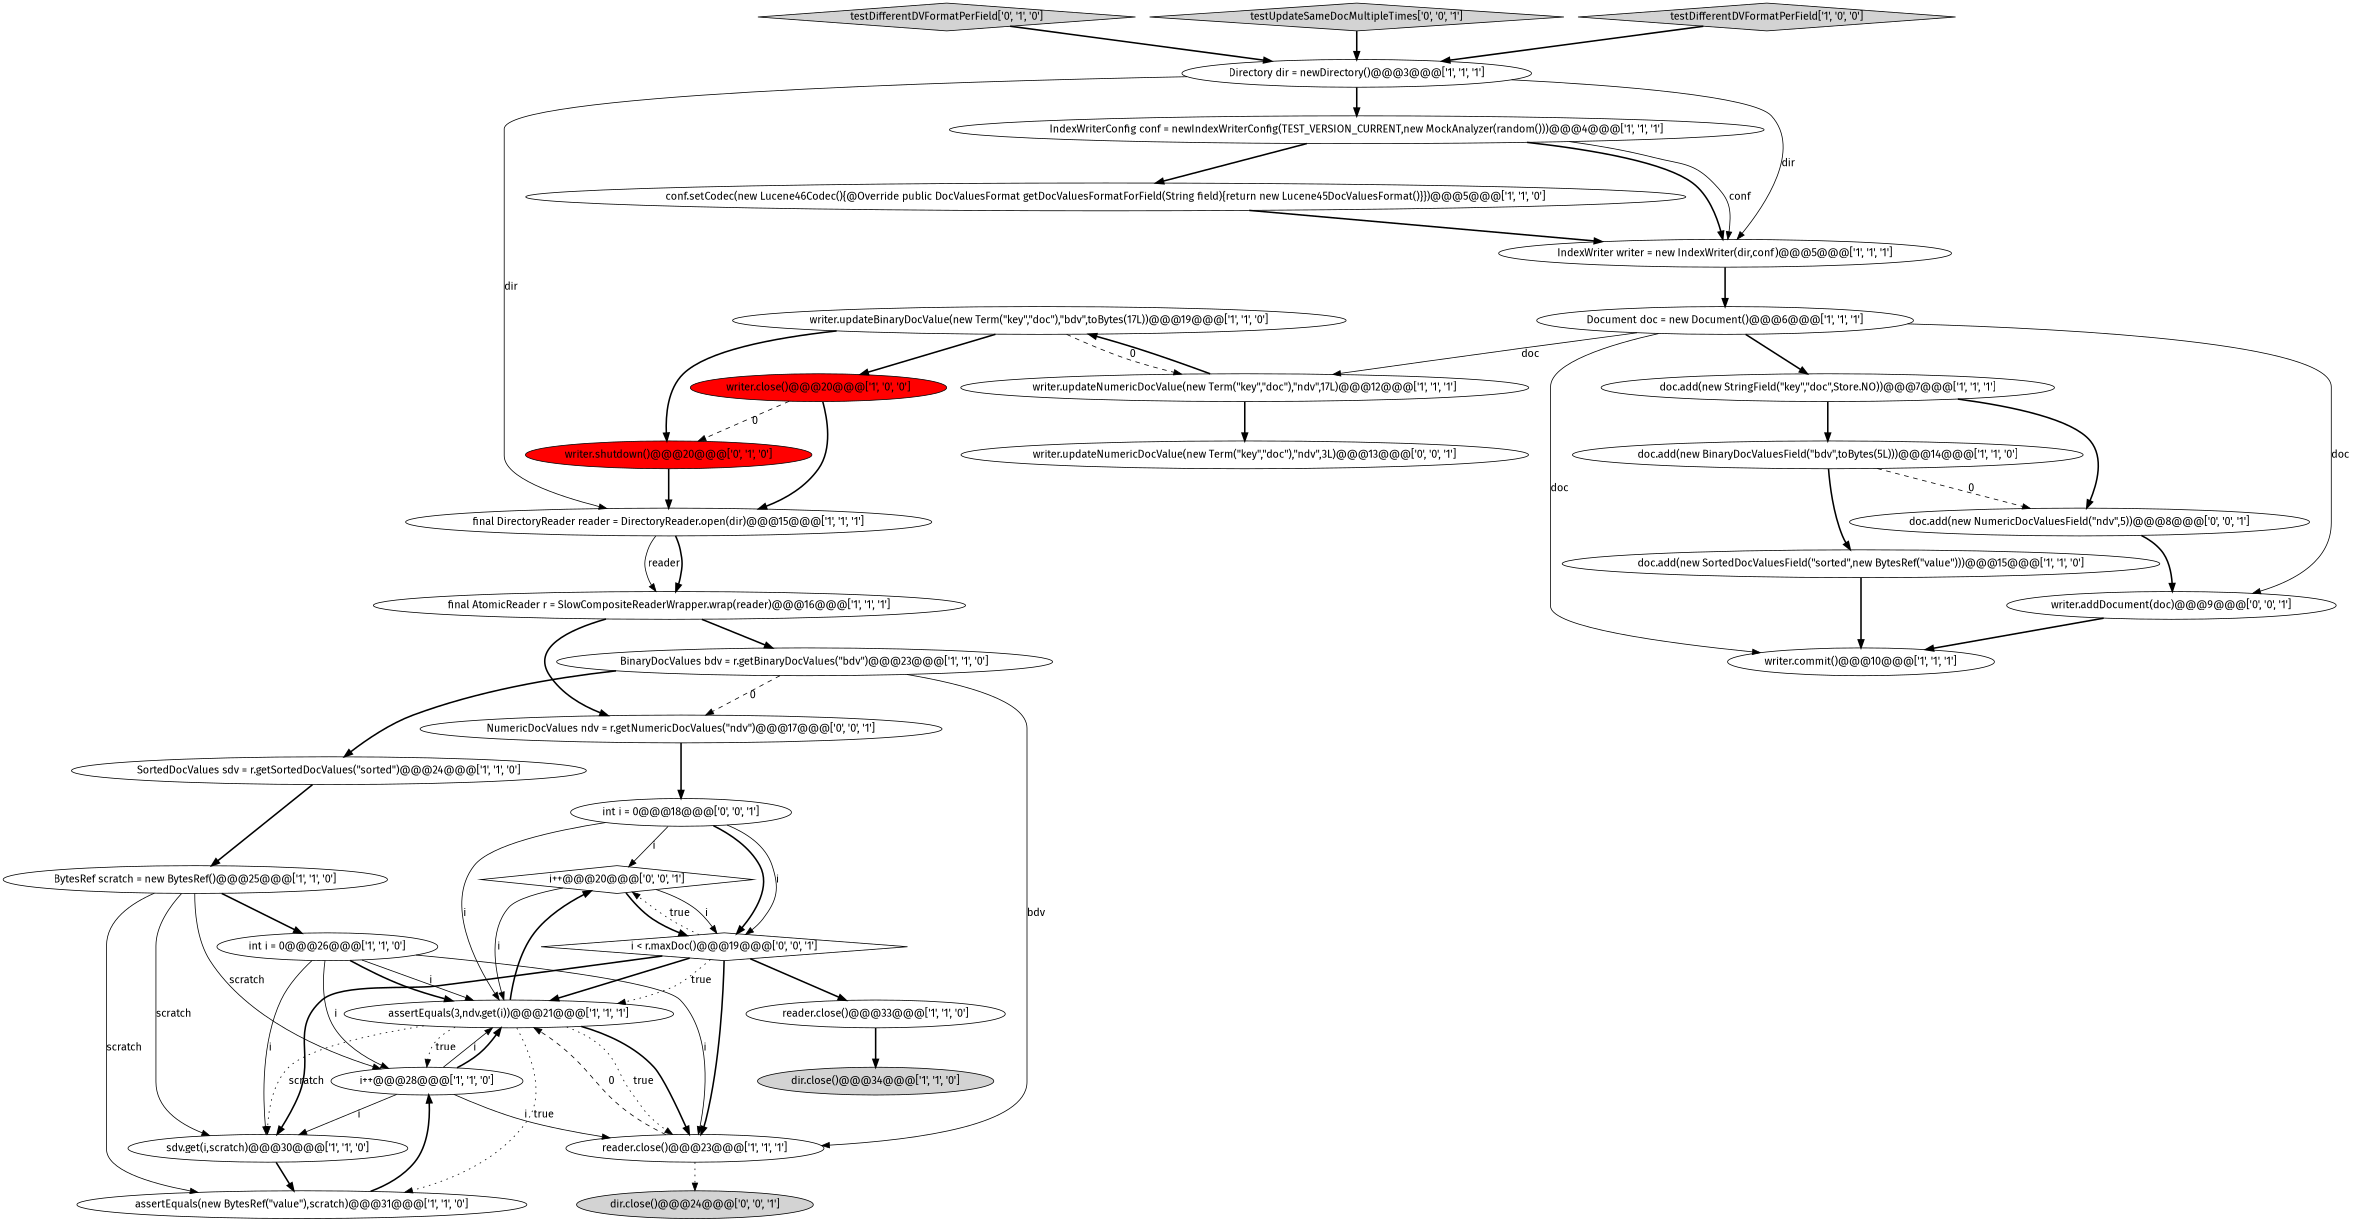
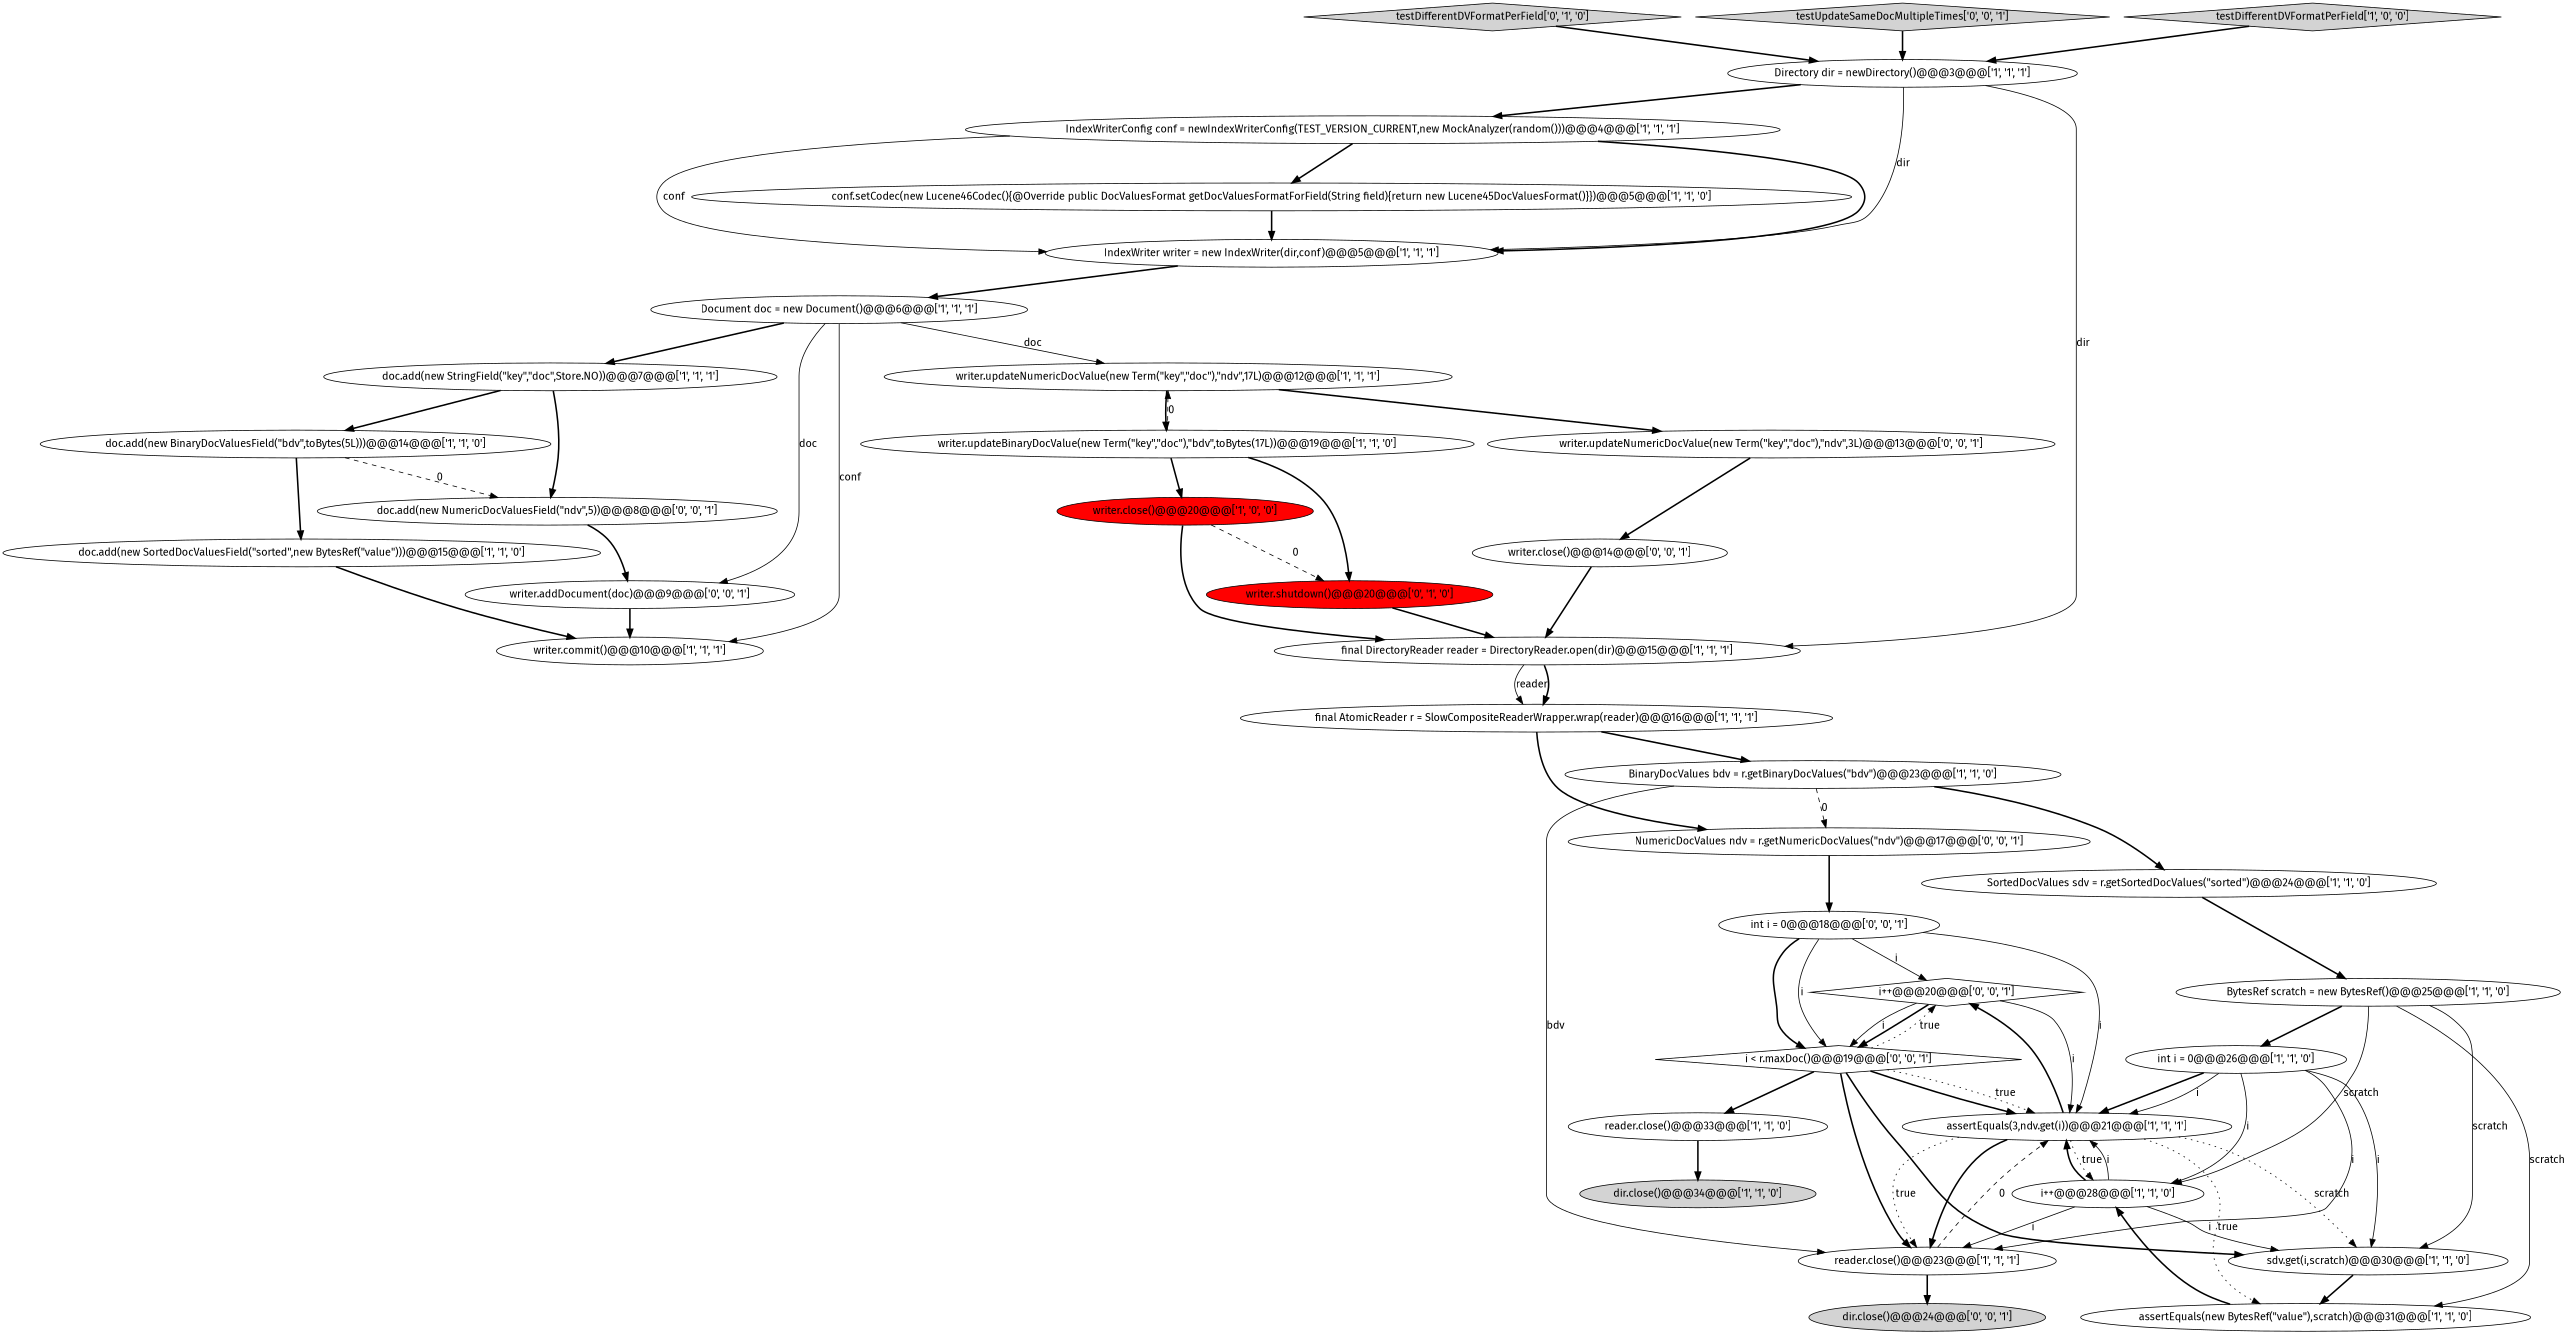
edge "Document doc = new Document()@@@6@@@['1', '1', '1']" -> "writer.commit()@@@10@@@['1', '1', '1']": label "doc" -> "conf"
node "writer.close()@@@14@@@['0', '0', '1']": added
edge "reader.close()@@@23@@@['1', '1', '1']" -> "dir.close()@@@24@@@['0', '0', '1']": style dotted -> bold
